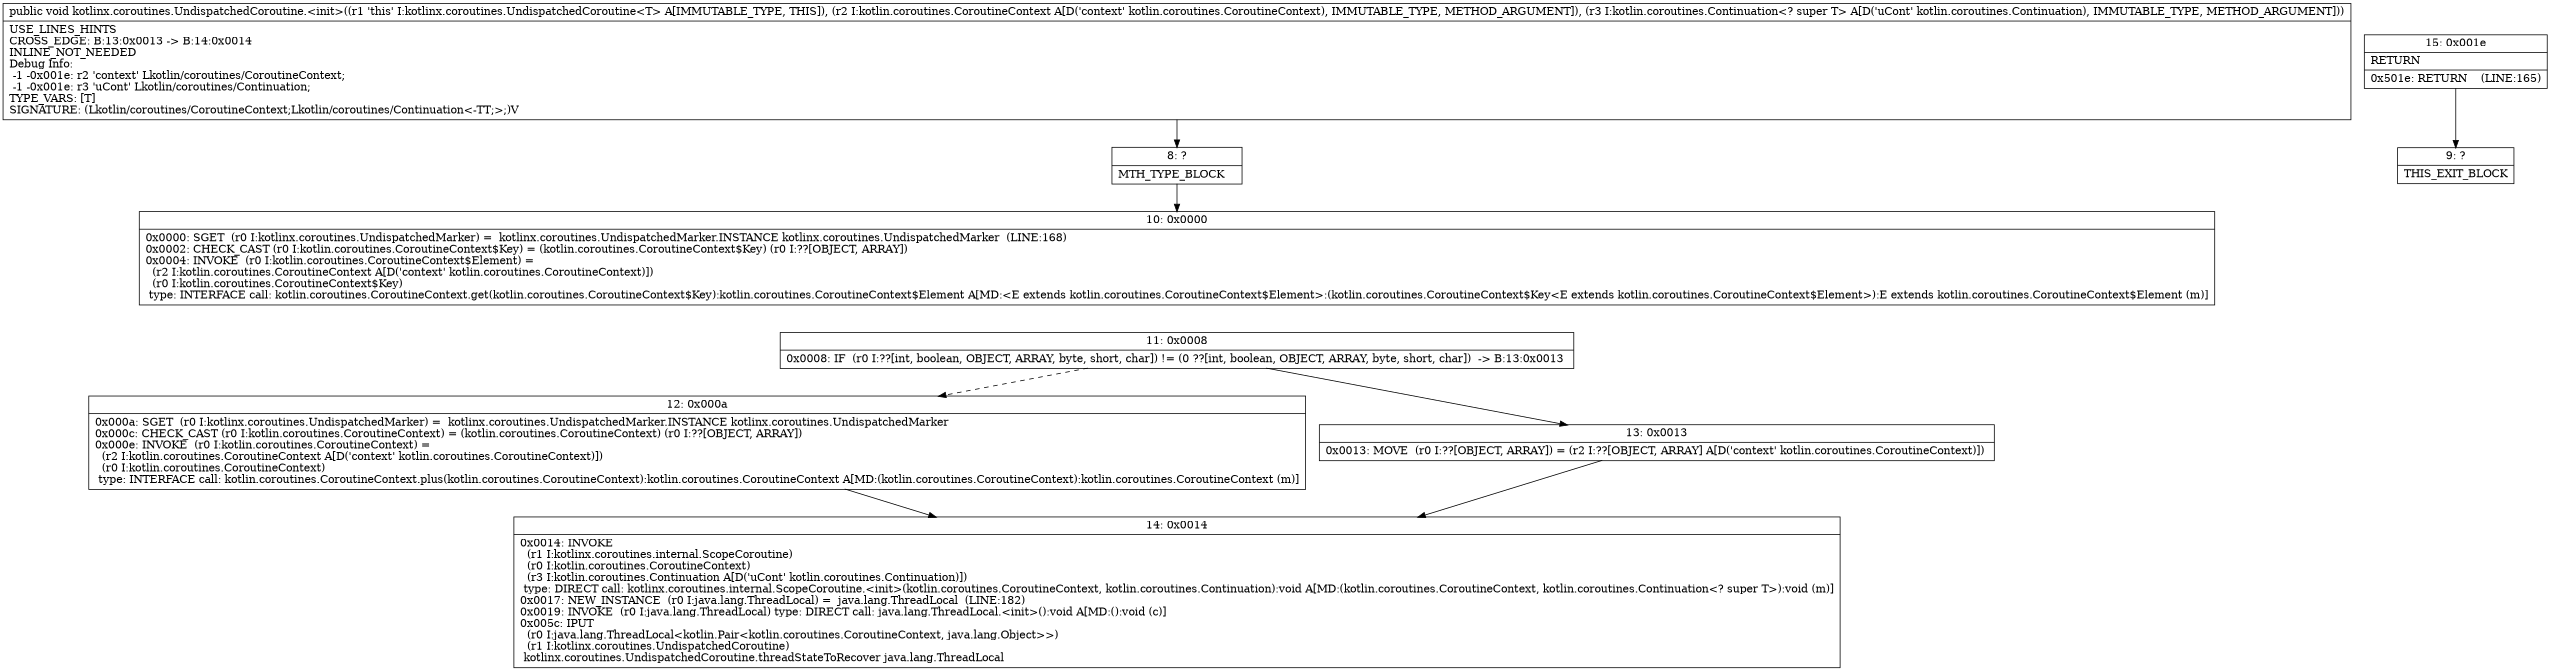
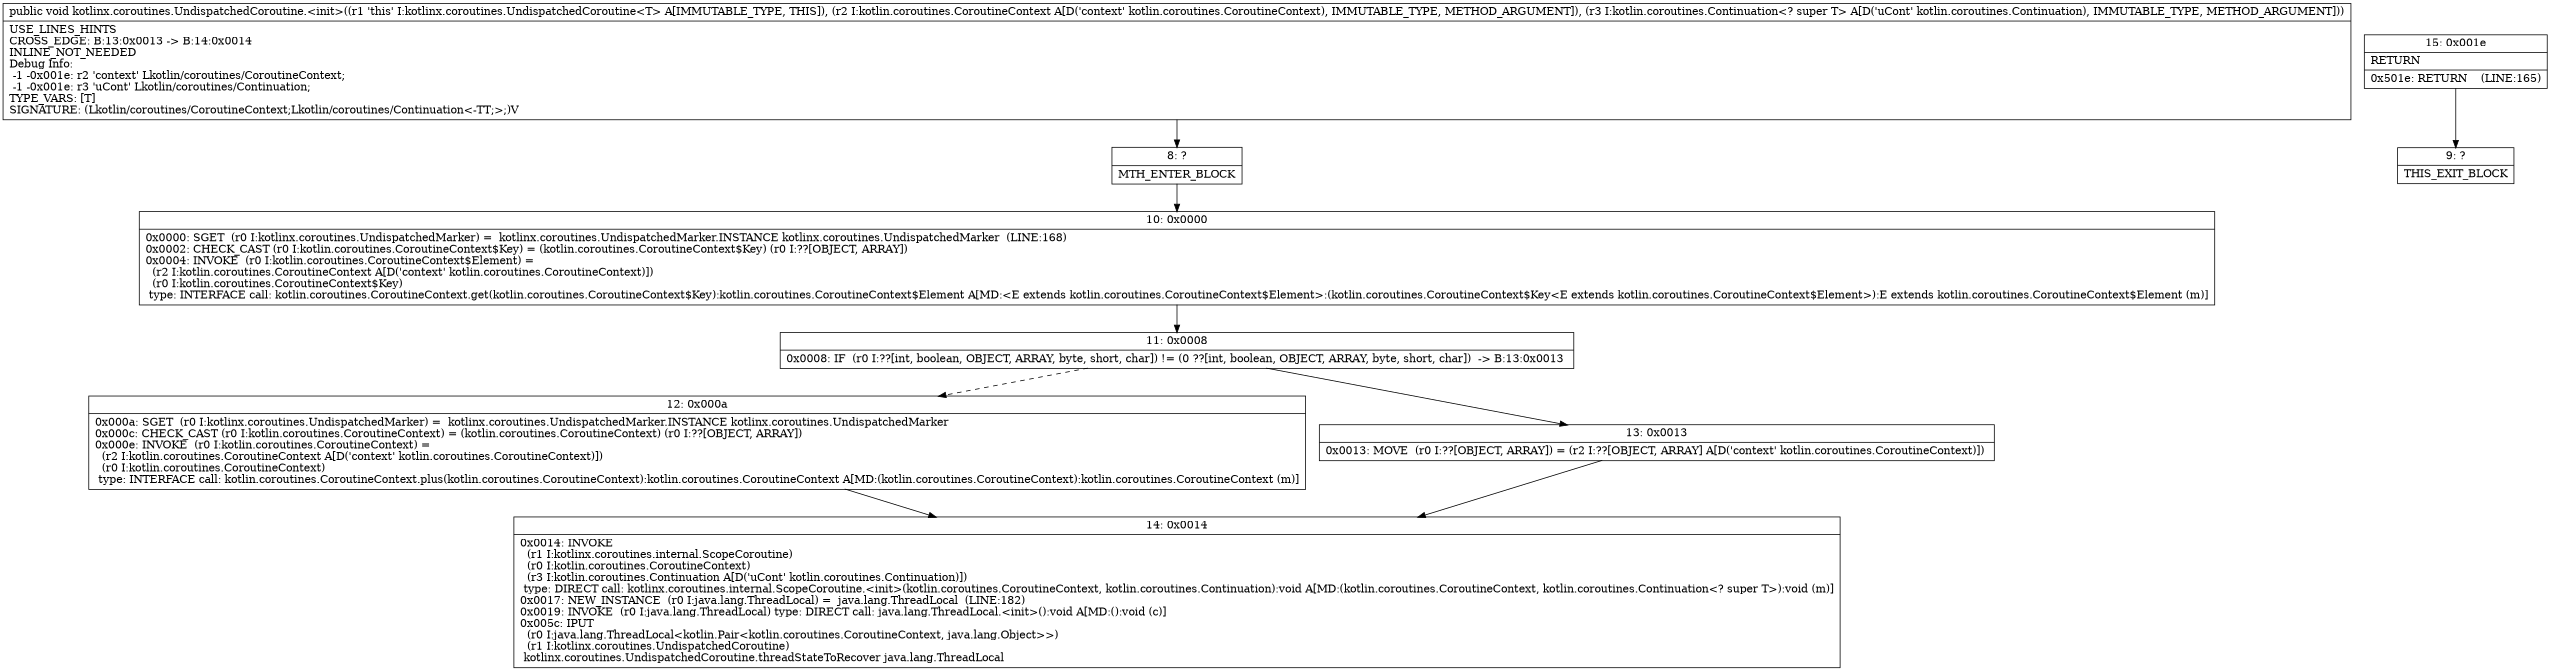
node "8: ?": text "MTH_TYPE_BLOCK" -> "MTH_ENTER_BLOCK"
edge "10: 0x0000" -> "11: 0x0008": added
